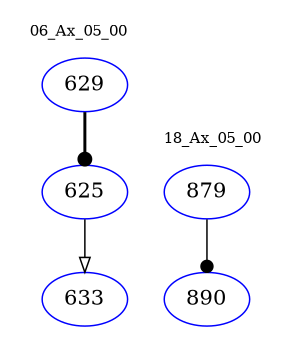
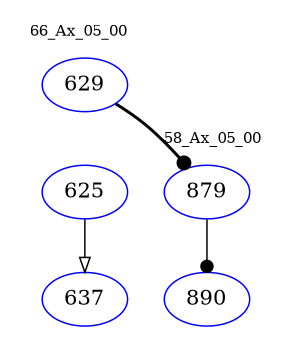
cluster "06_Ax_05_00": label "06_Ax_05_00" -> "66_Ax_05_00"
edge "629" -> "625": now "629" -> "879"
cluster "18_Ax_05_00": label "18_Ax_05_00" -> "58_Ax_05_00"
node "633": label "633" -> "637"
